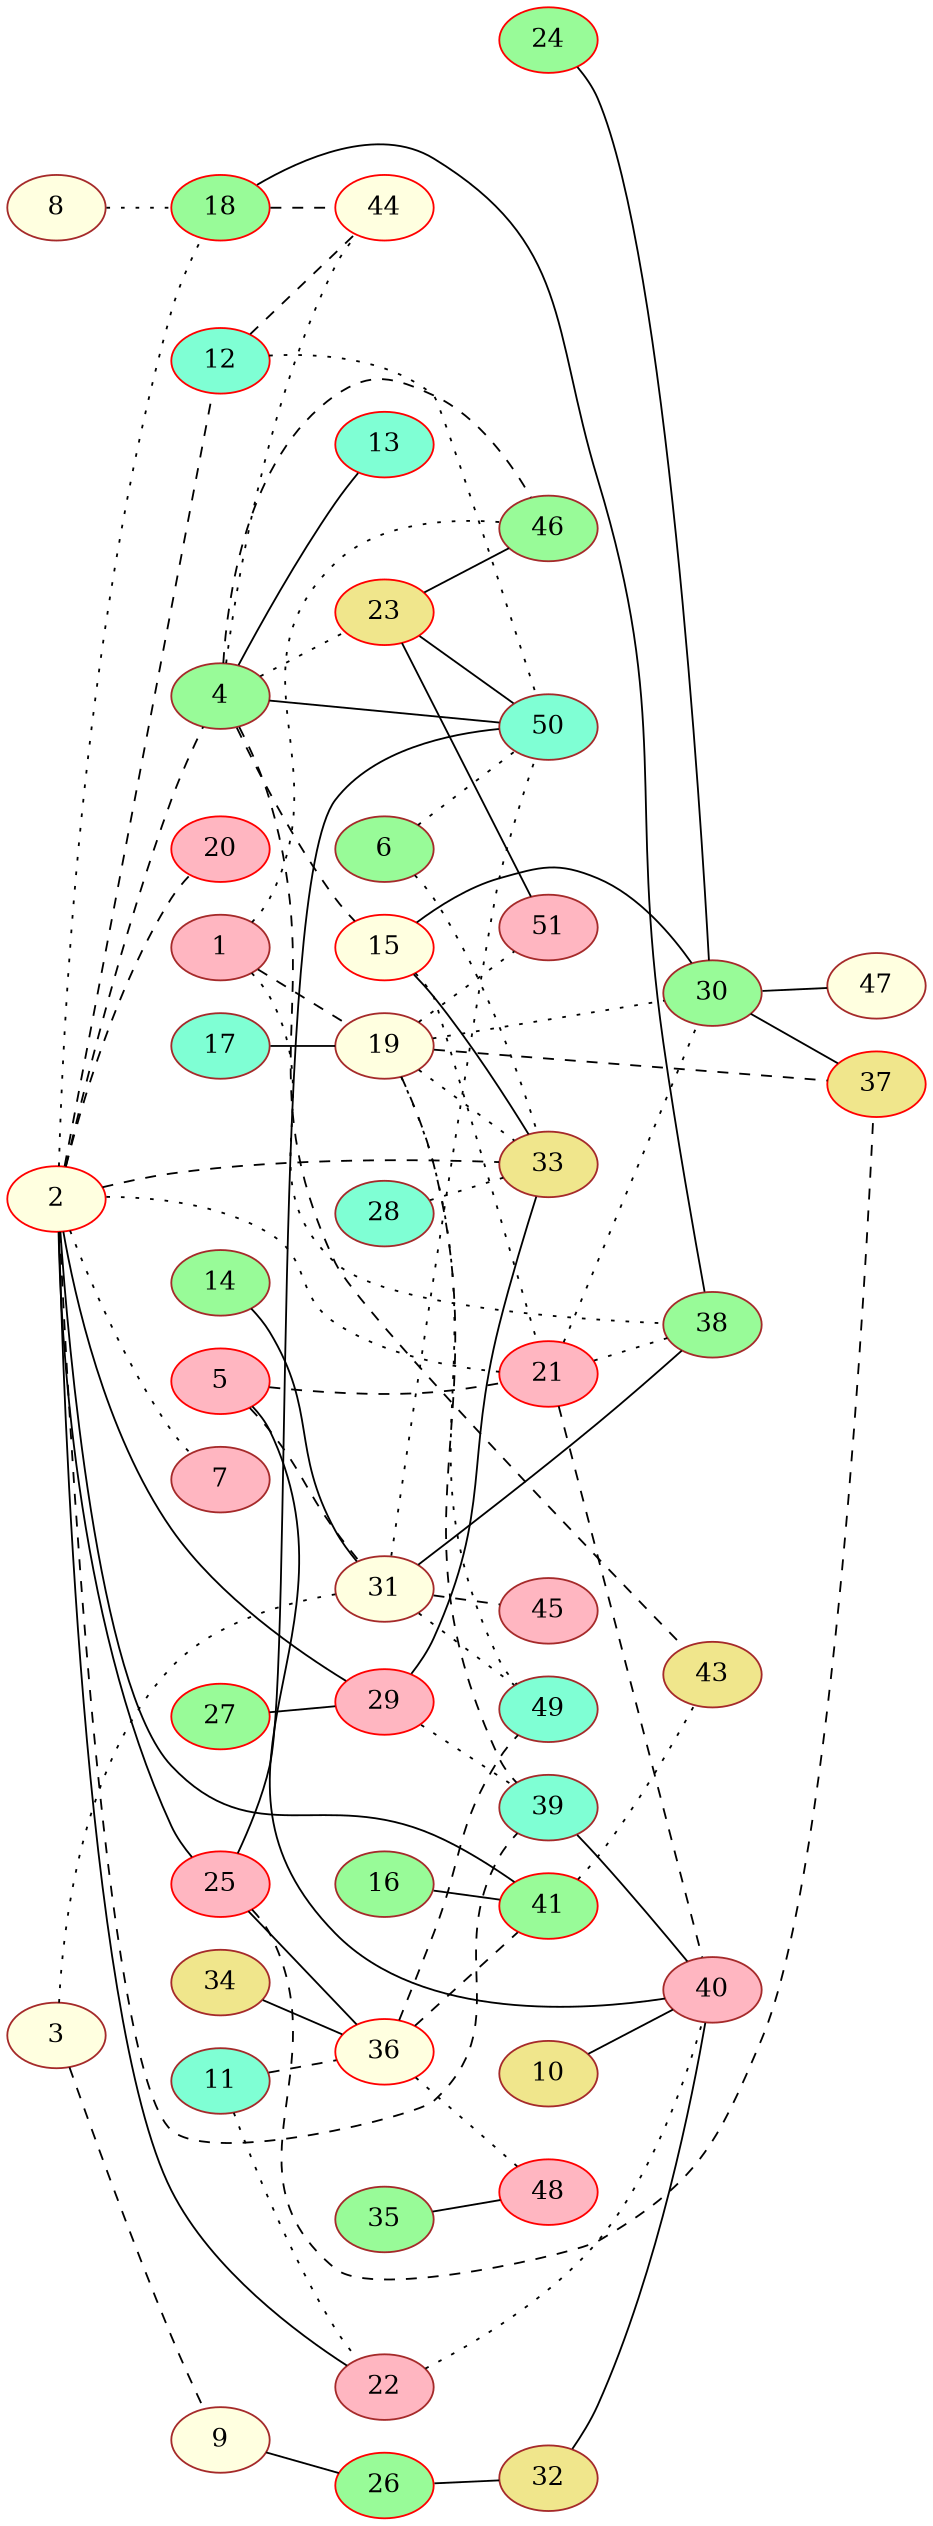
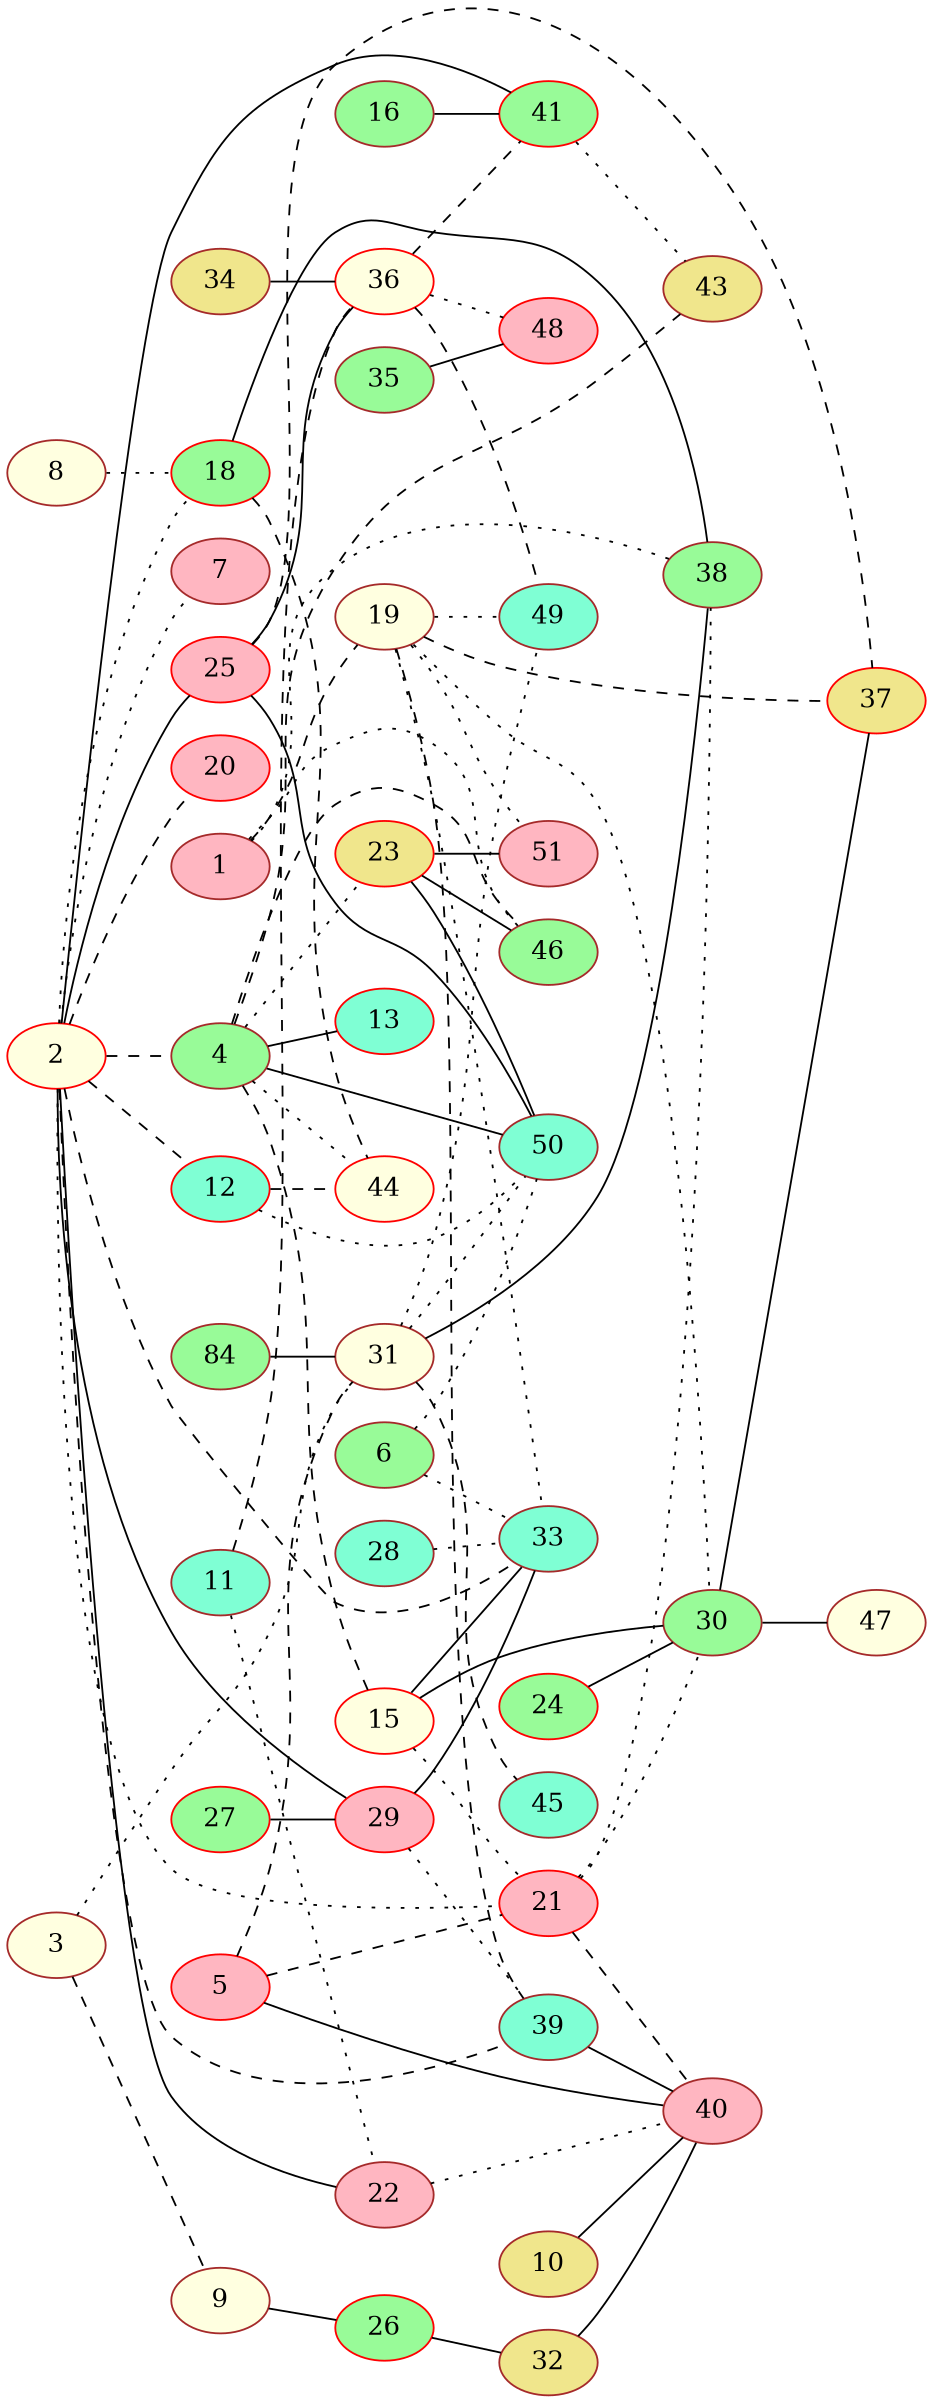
node "17": removed
node "33": fillcolor khaki -> aquamarine
node "14": label "14" -> "84"
node "45": fillcolor lightpink -> aquamarine
